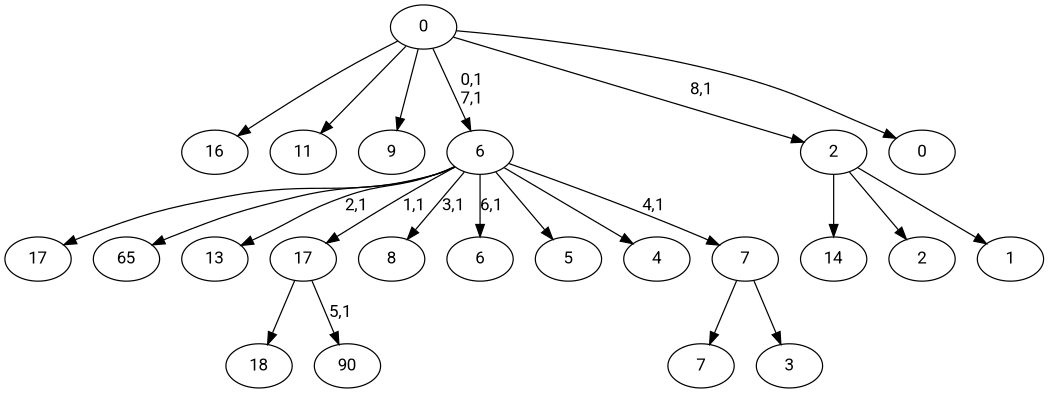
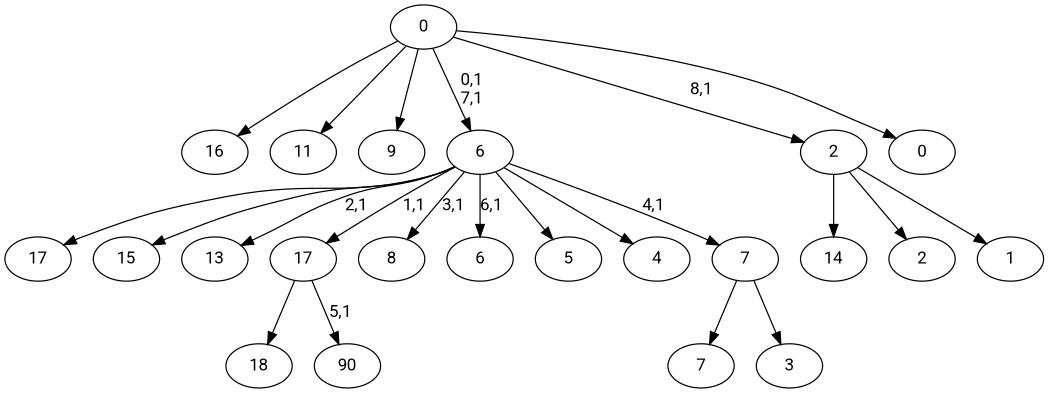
node "65": label "65" -> "15"
